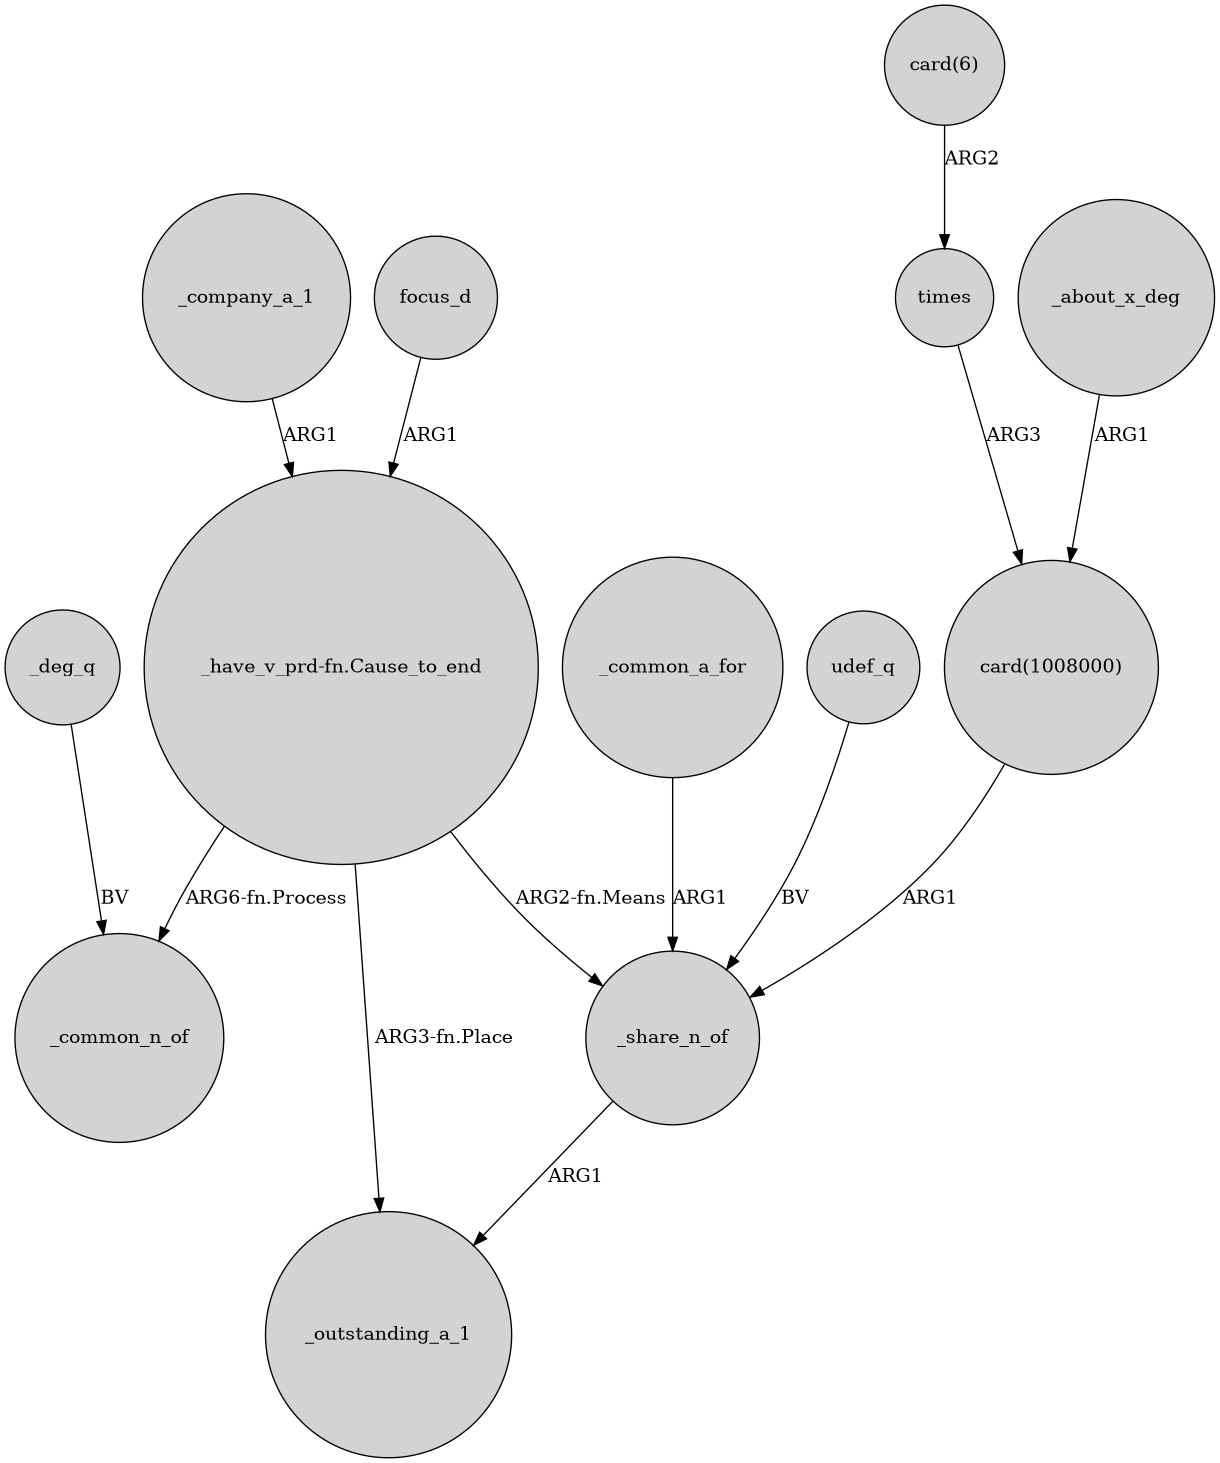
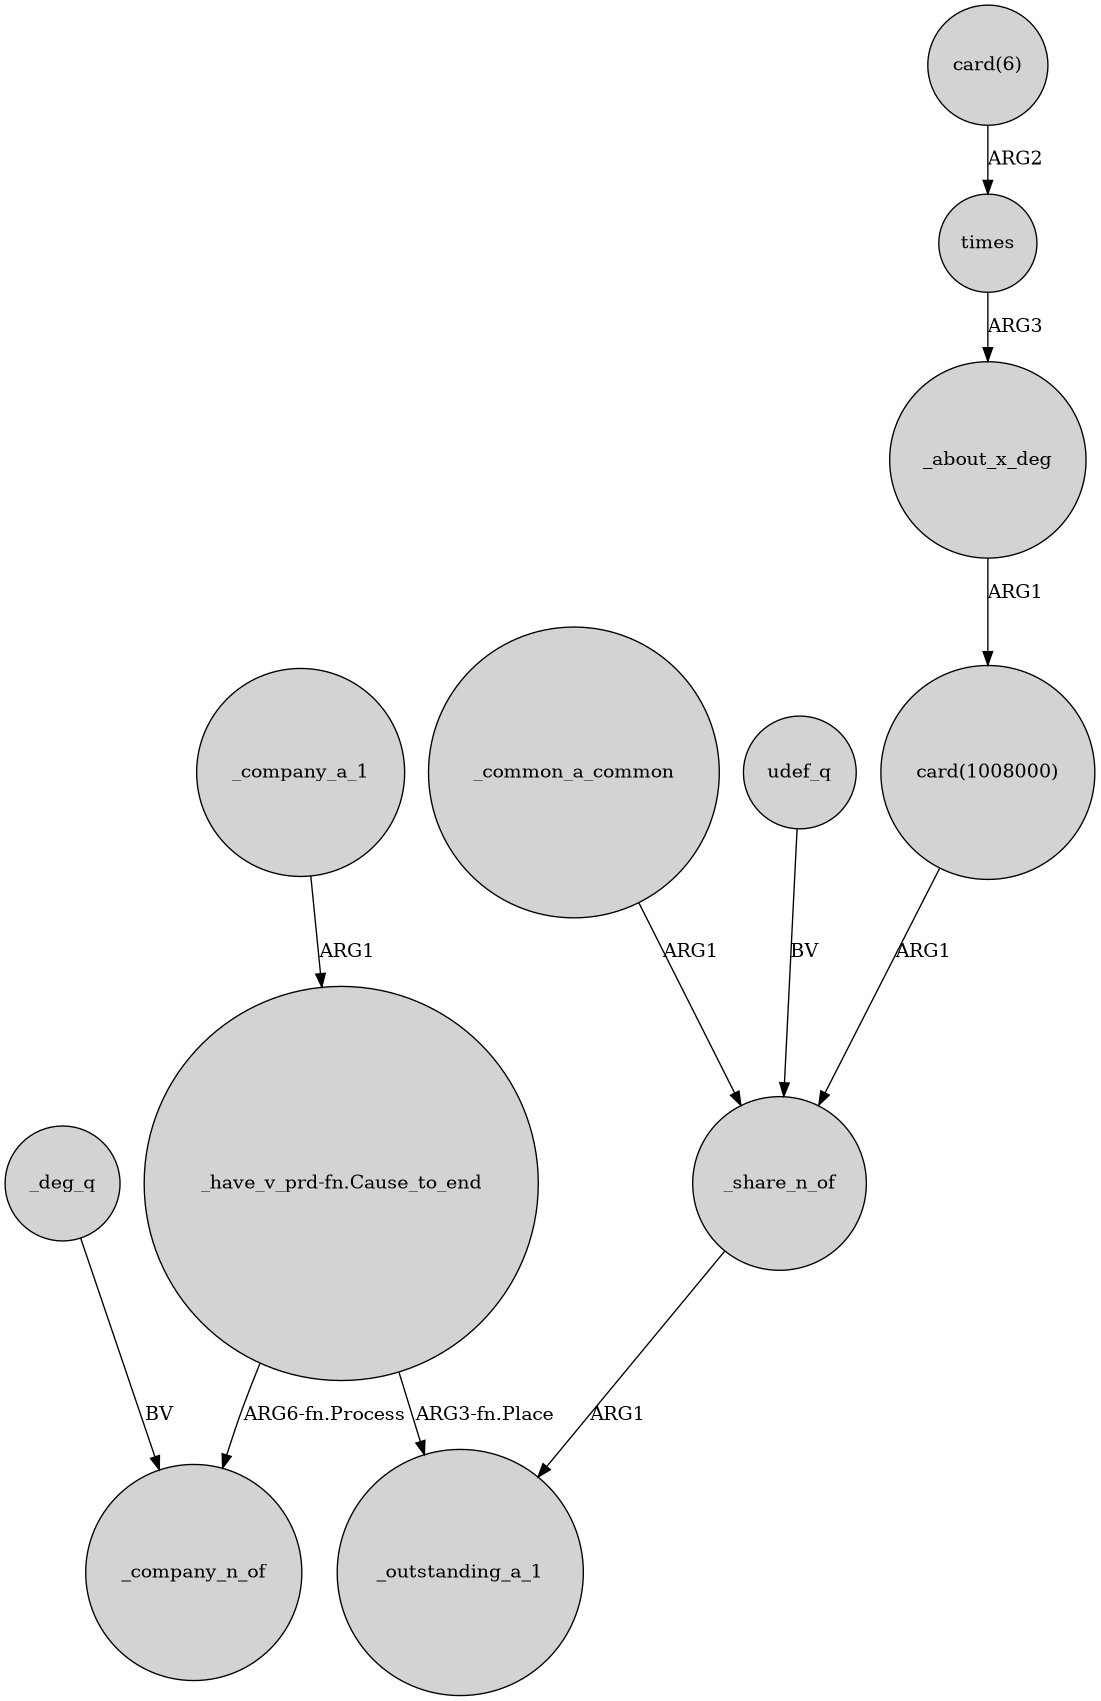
node "focus_d": removed
edge "times" -> "card(1008000)": now "times" -> "_about_x_deg"
node "_common_a_for": label "_common_a_for" -> "_common_a_common"
edge "_have_v_prd-fn.Cause_to_end" -> "_share_n_of": removed, label "ARG2-fn.Means"
node "_common_n_of": label "_common_n_of" -> "_company_n_of"
